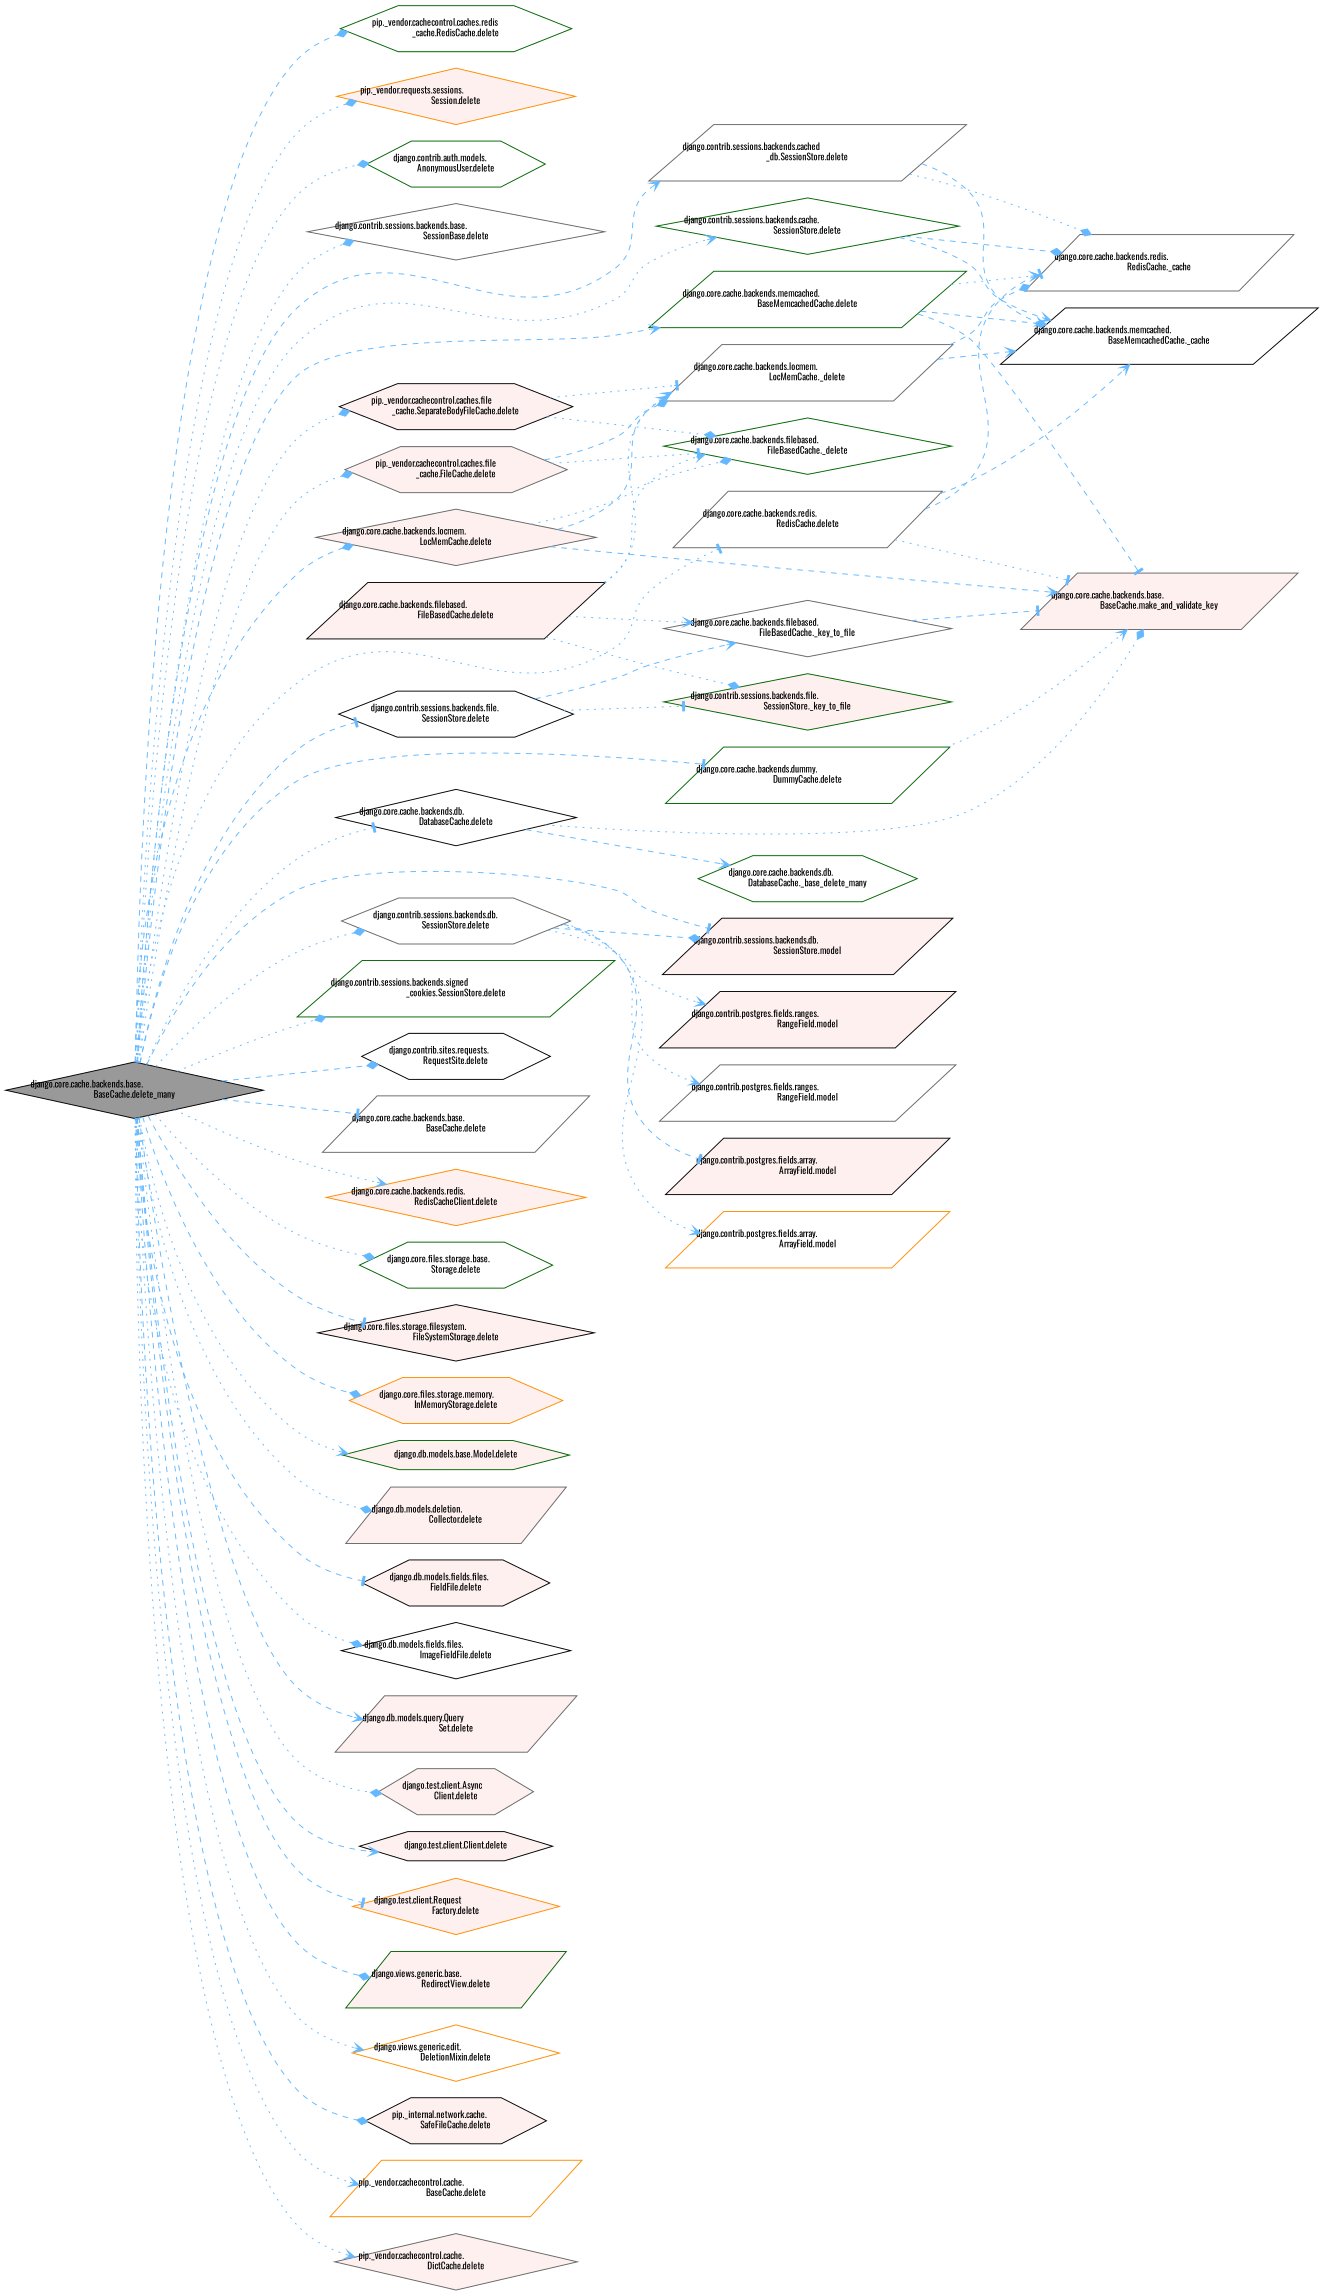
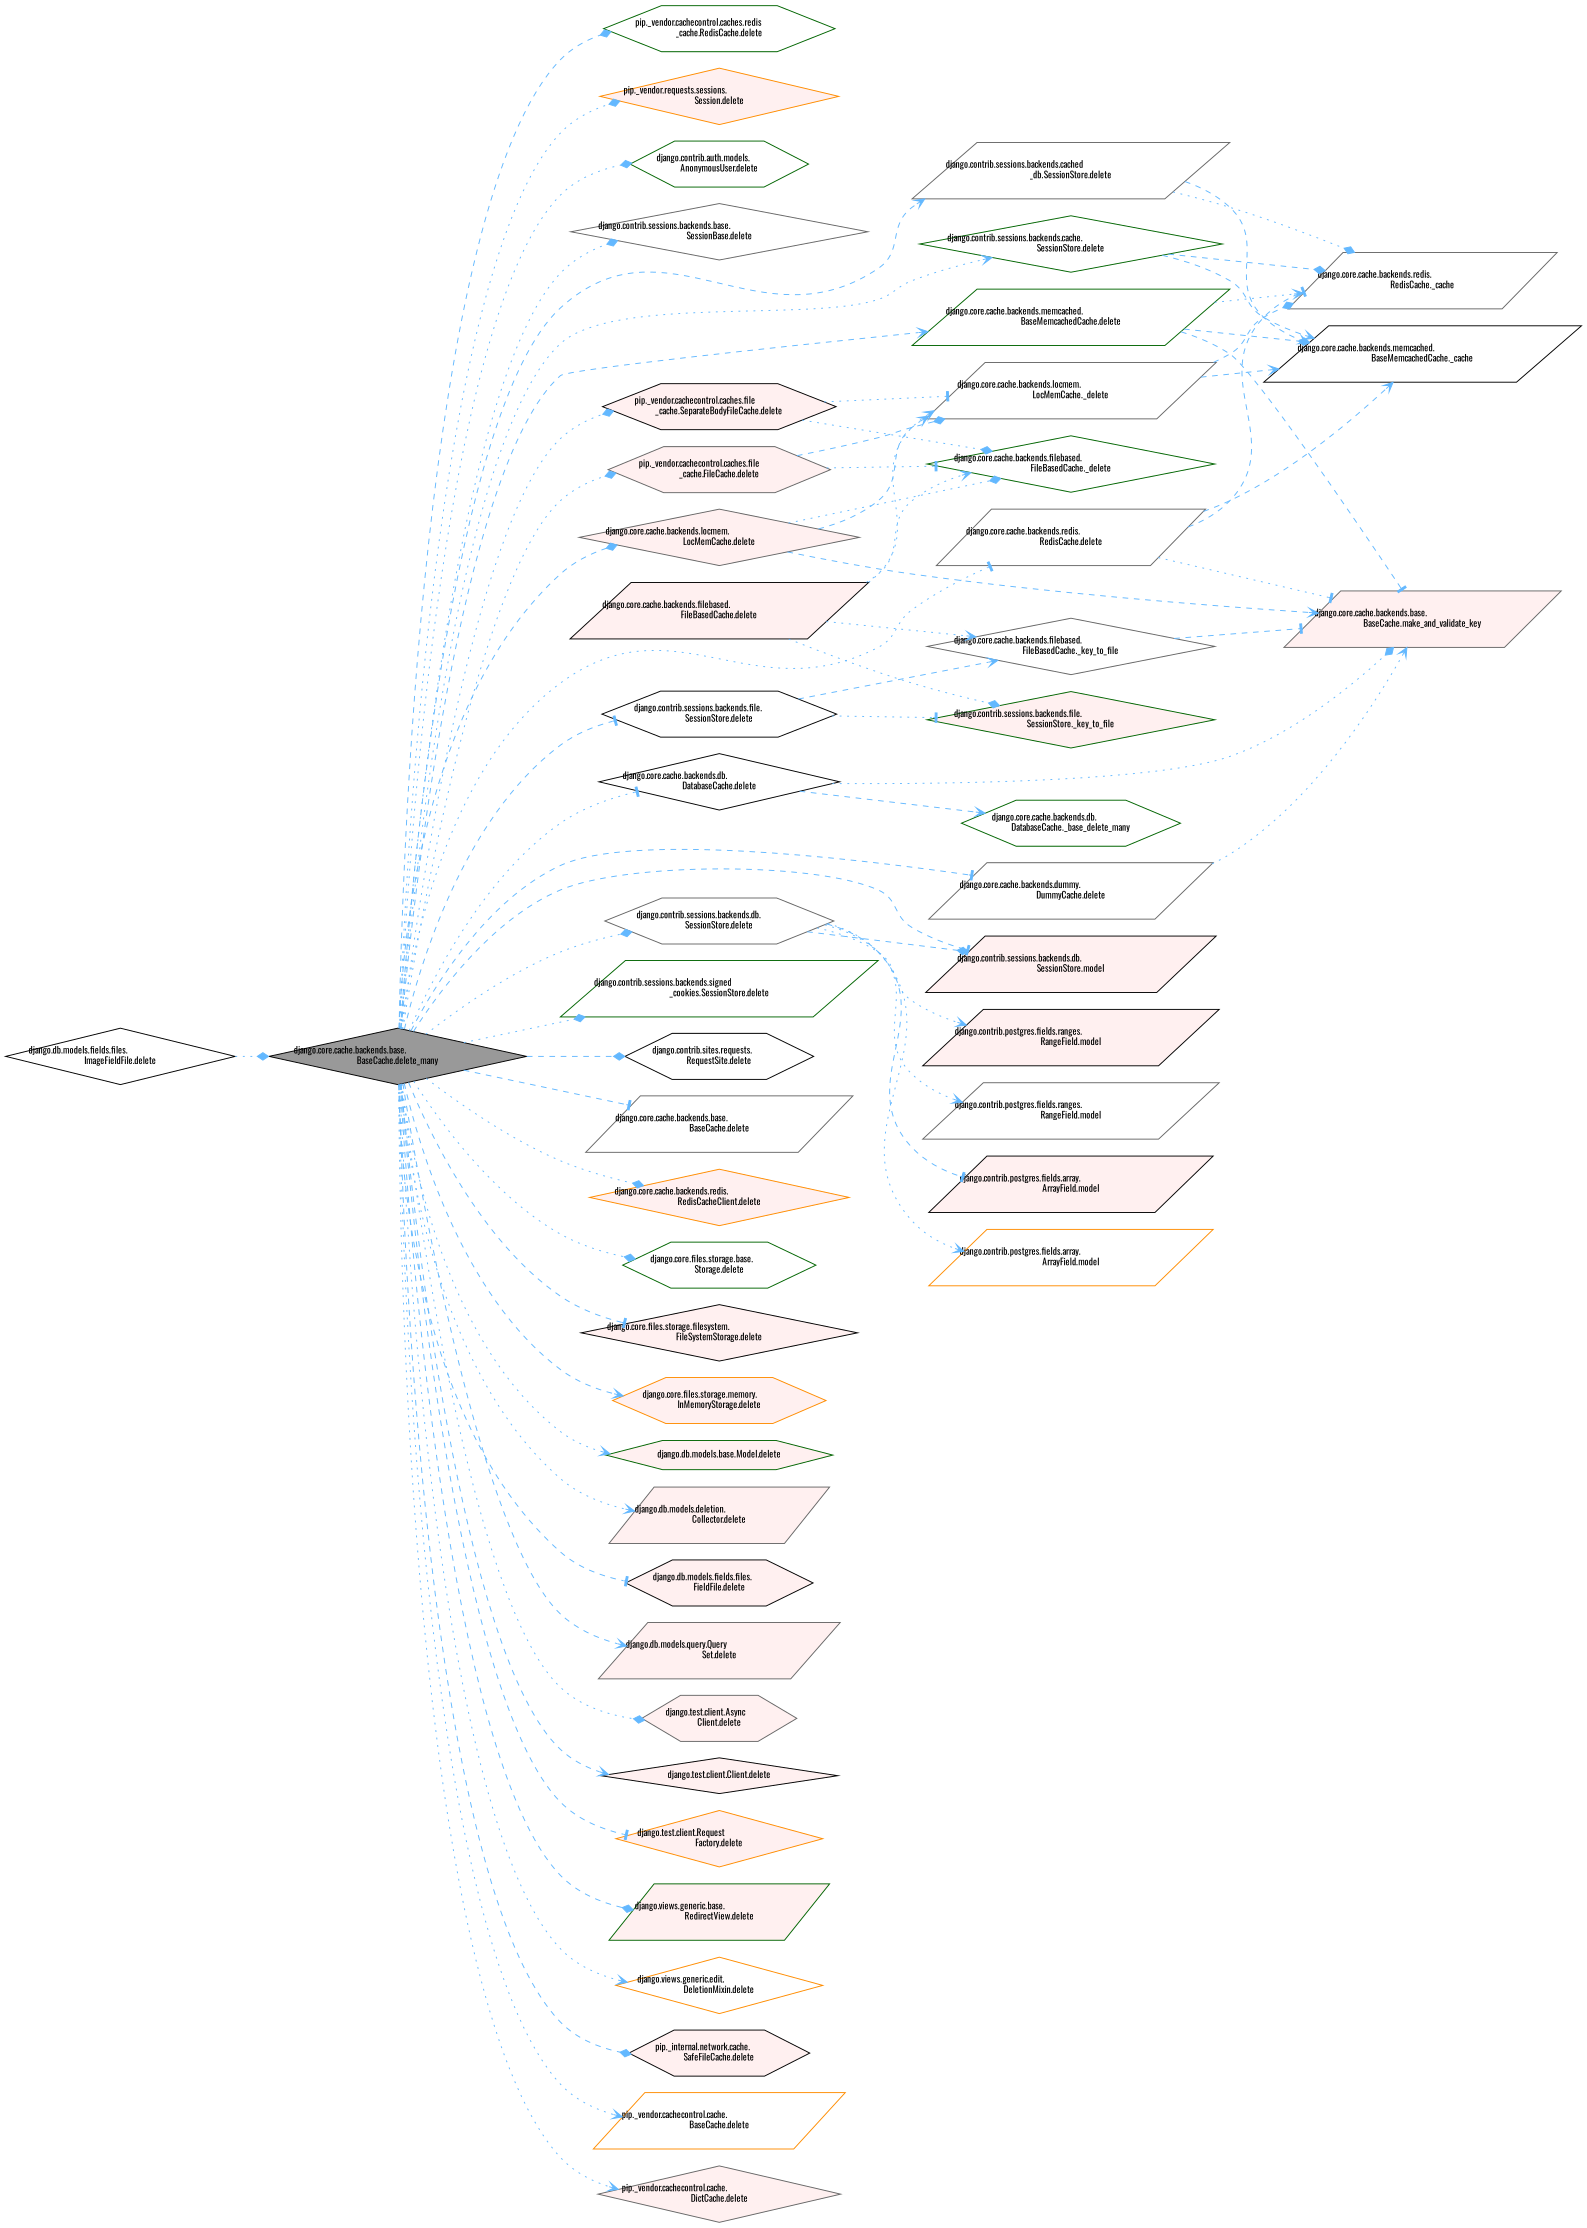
node "django.core.cache.backends.dummy. DummyCache.delete": color darkgreen -> gray40
edge "django.core.cache.backends.base. BaseCache.delete_many" -> "django.core.cache.backends.redis. RedisCacheClient.delete": arrowhead vee -> diamond
edge "django.core.cache.backends.base. BaseCache.delete_many" -> "django.core.files.storage.memory. InMemoryStorage.delete": arrowhead diamond -> vee
edge "django.core.cache.backends.base. BaseCache.delete_many" -> "django.db.models.deletion. Collector.delete": arrowhead diamond -> vee
edge "django.core.cache.backends.base. BaseCache.delete_many" -> "django.db.models.fields.files. ImageFieldFile.delete": reversed
node "django.test.client.Client.delete": shape hexagon -> diamond
